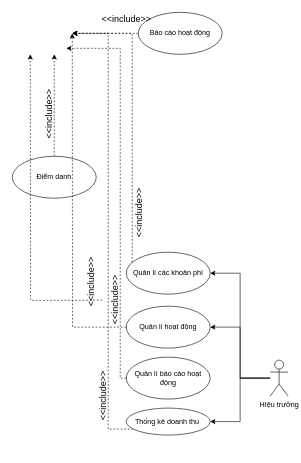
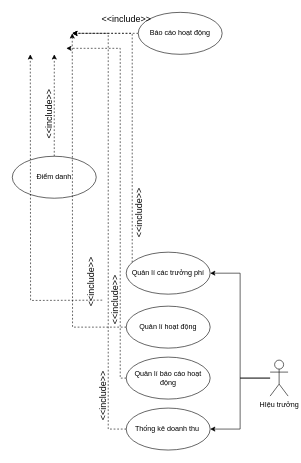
node "Quản lí các khoản phí": label "Quản lí các khoản phí" -> "Quản lí các trưởng phí"
edge "HIệu trưởng" -> "Quản lí hoạt động": removed
node "Thống kê doanh thu": size 84x27 -> 84x42
